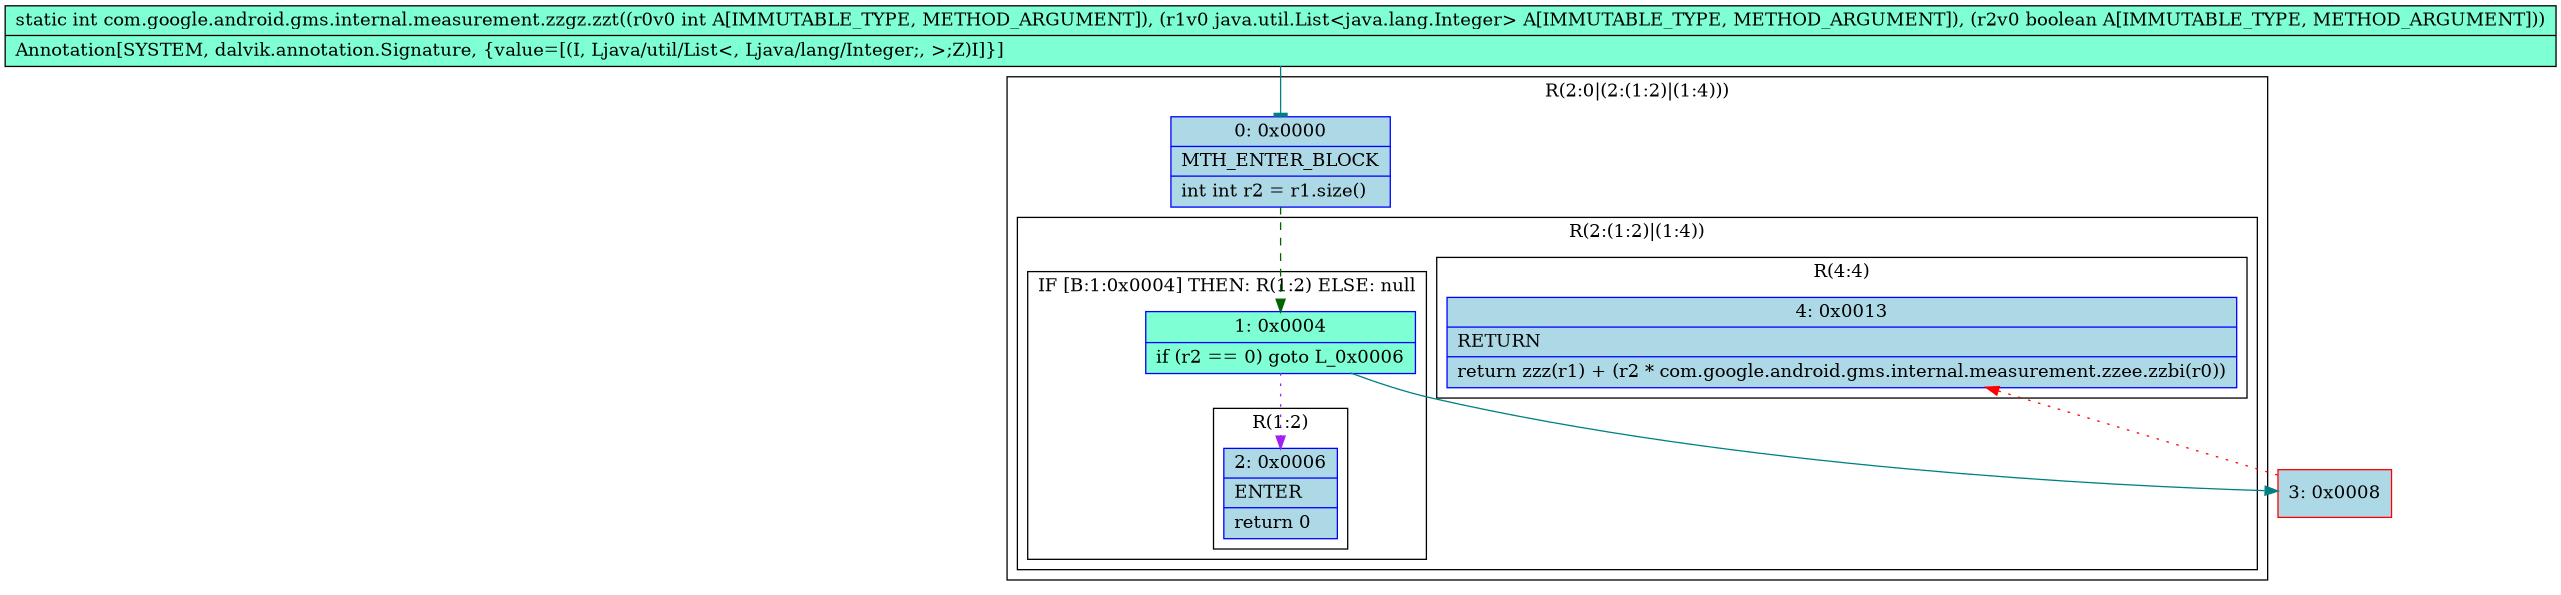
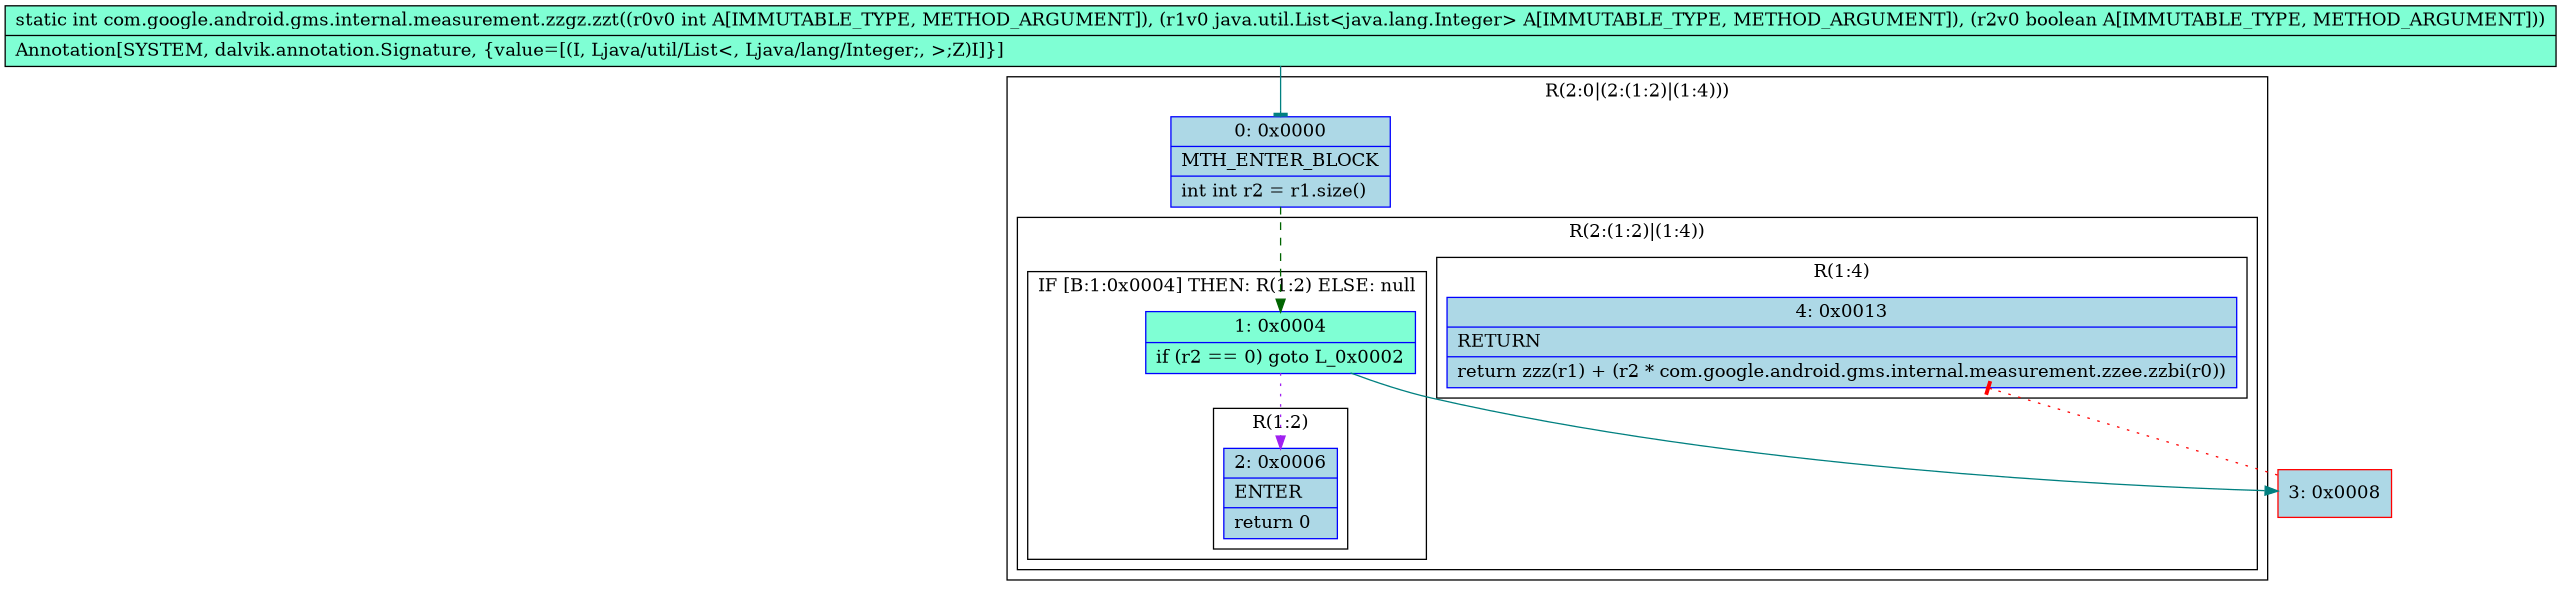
cluster "R(4:4)": label "R(4:4)" -> "R(1:4)"
node "1: 0x0004": text "if (r2 == 0) goto L_0x0006" -> "if (r2 == 0) goto L_0x0002"
edge "3: 0x0008" -> "4: 0x0013": arrowhead normal -> tee
